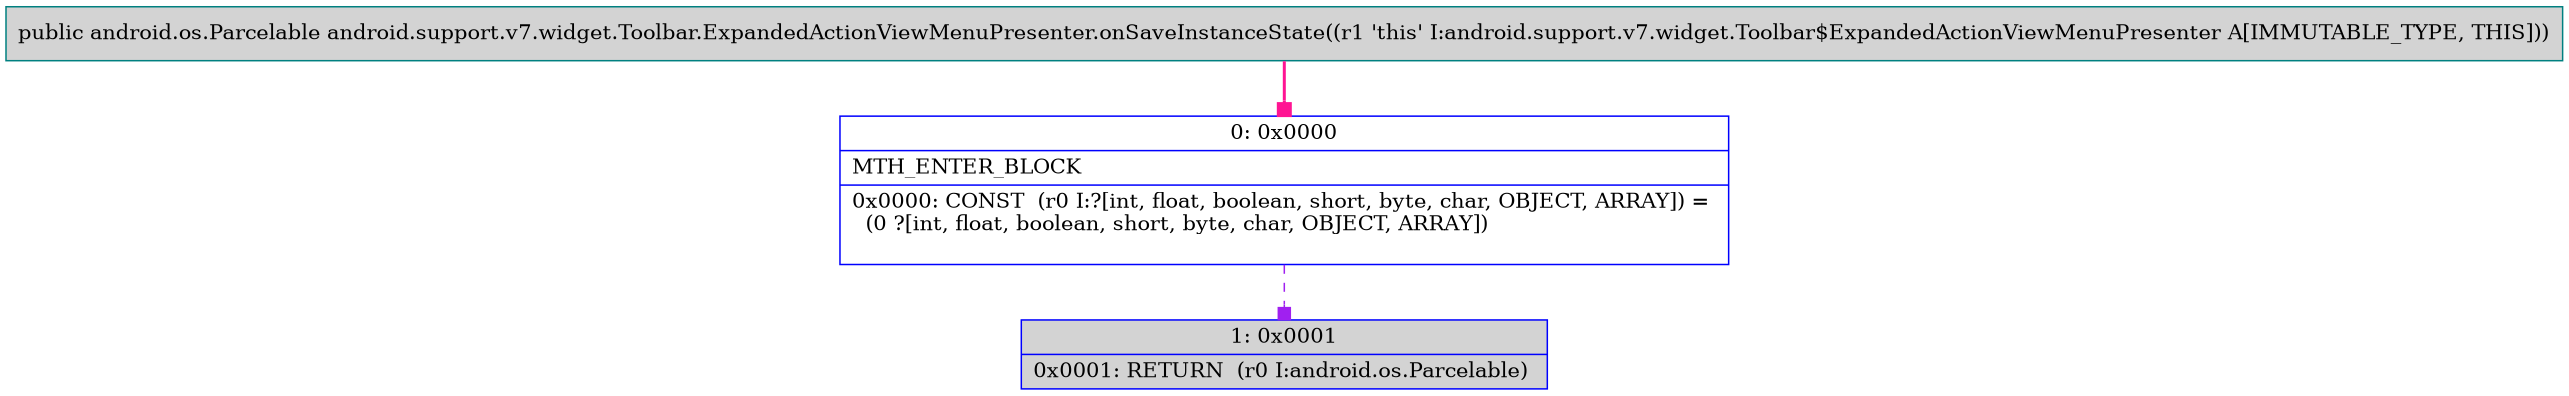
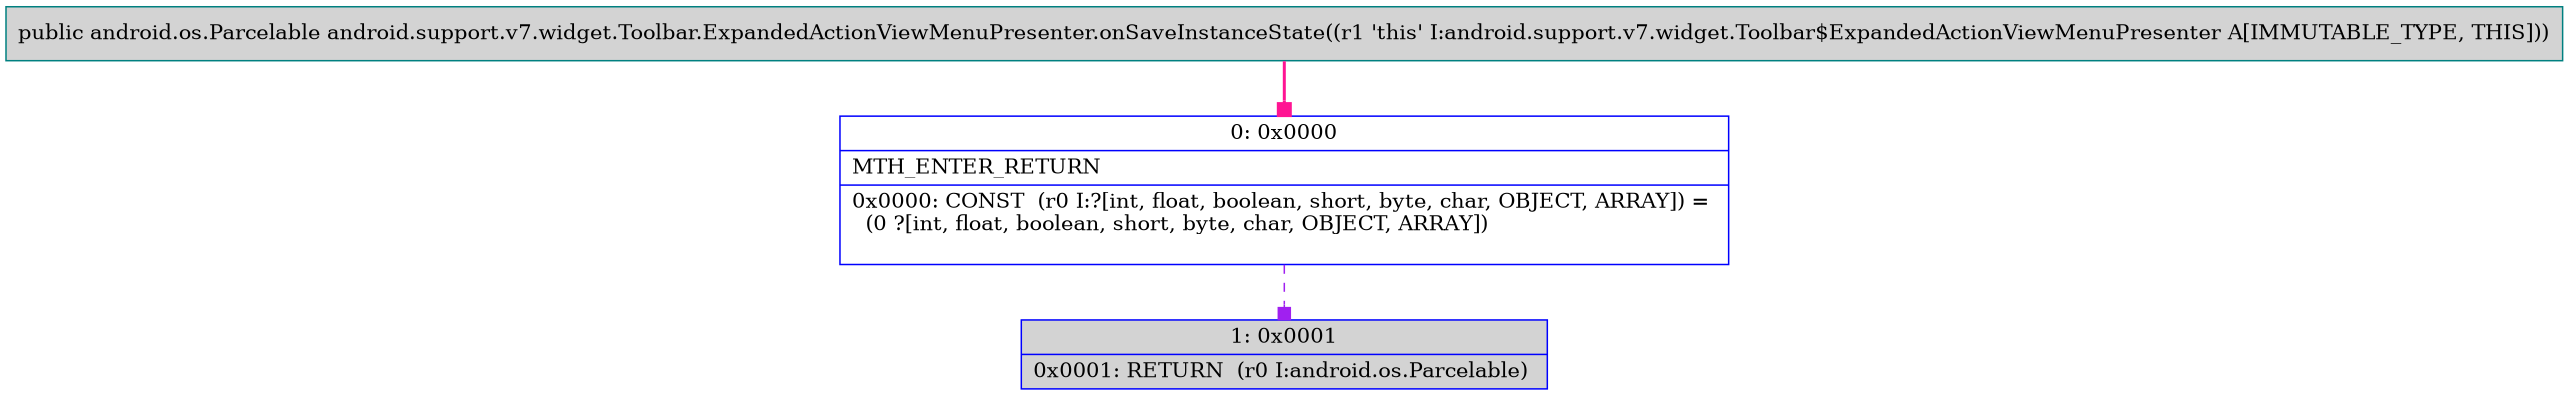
node "0: 0x0000": text "MTH_ENTER_BLOCK" -> "MTH_ENTER_RETURN"
